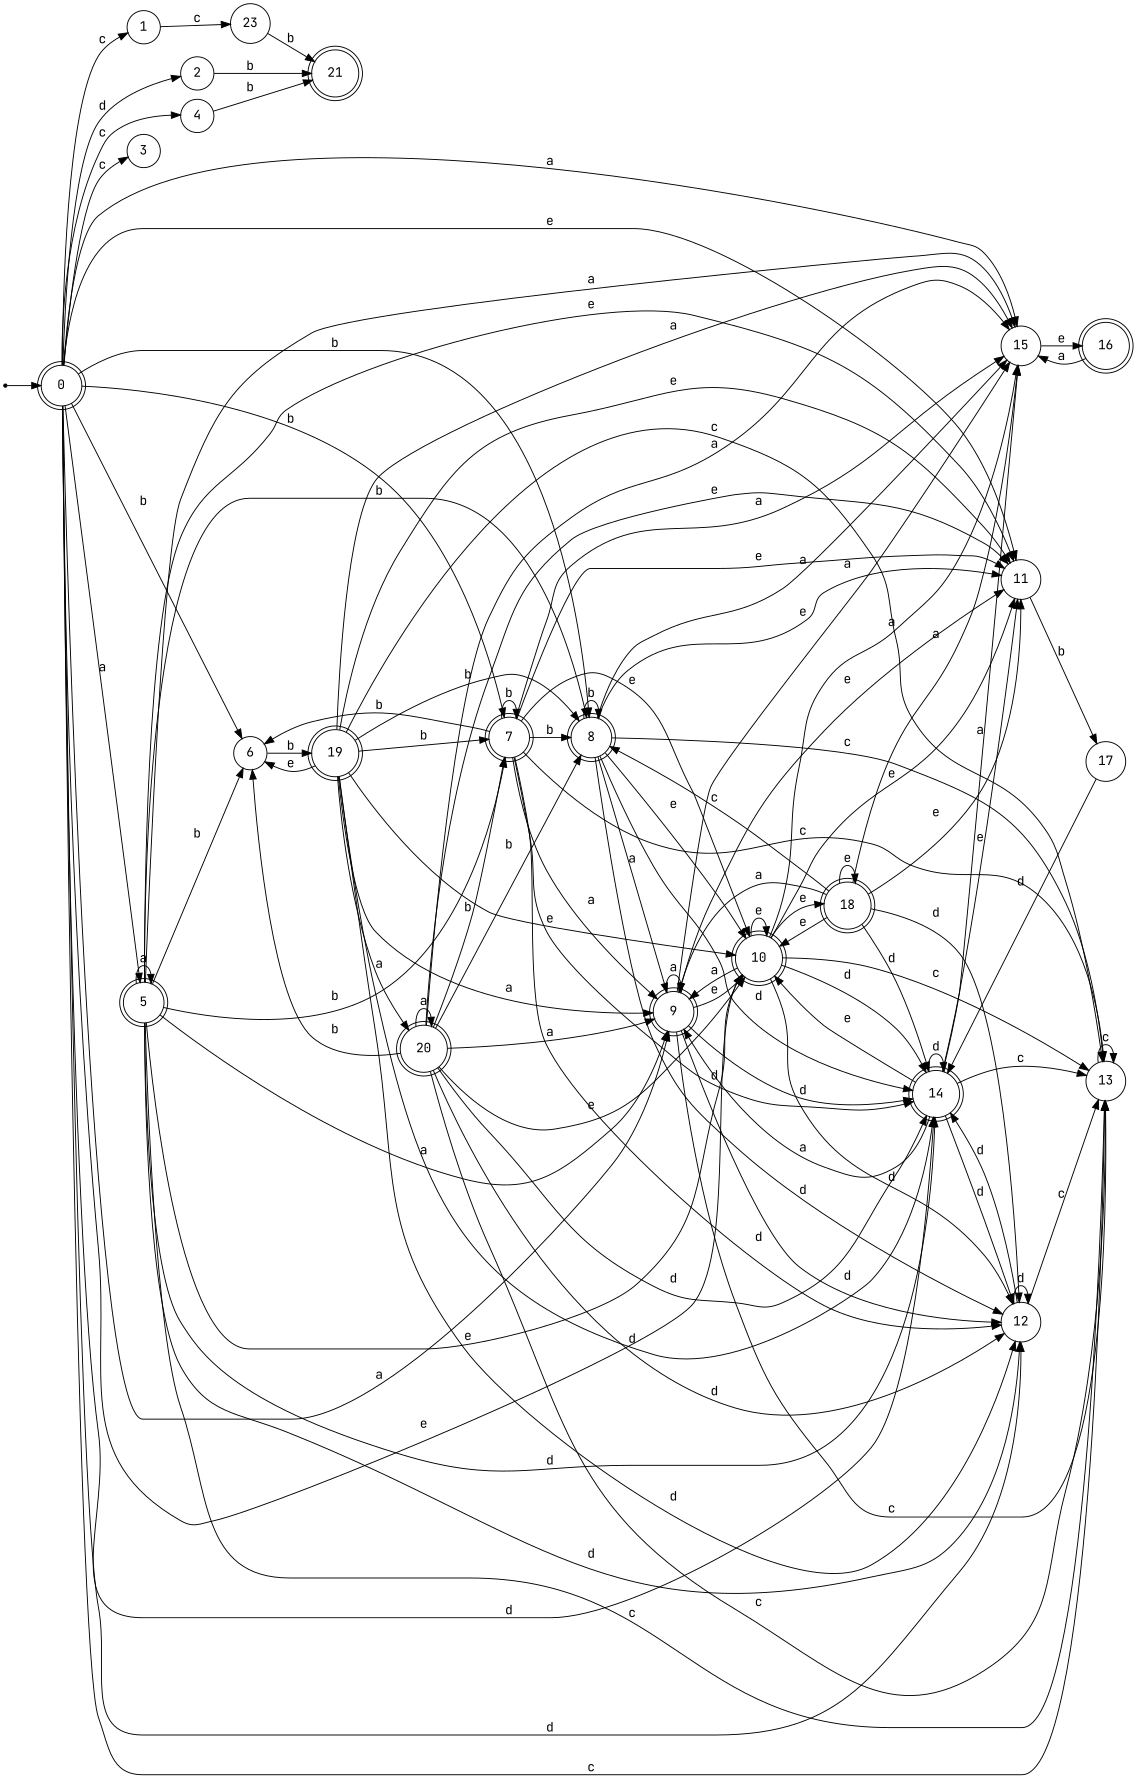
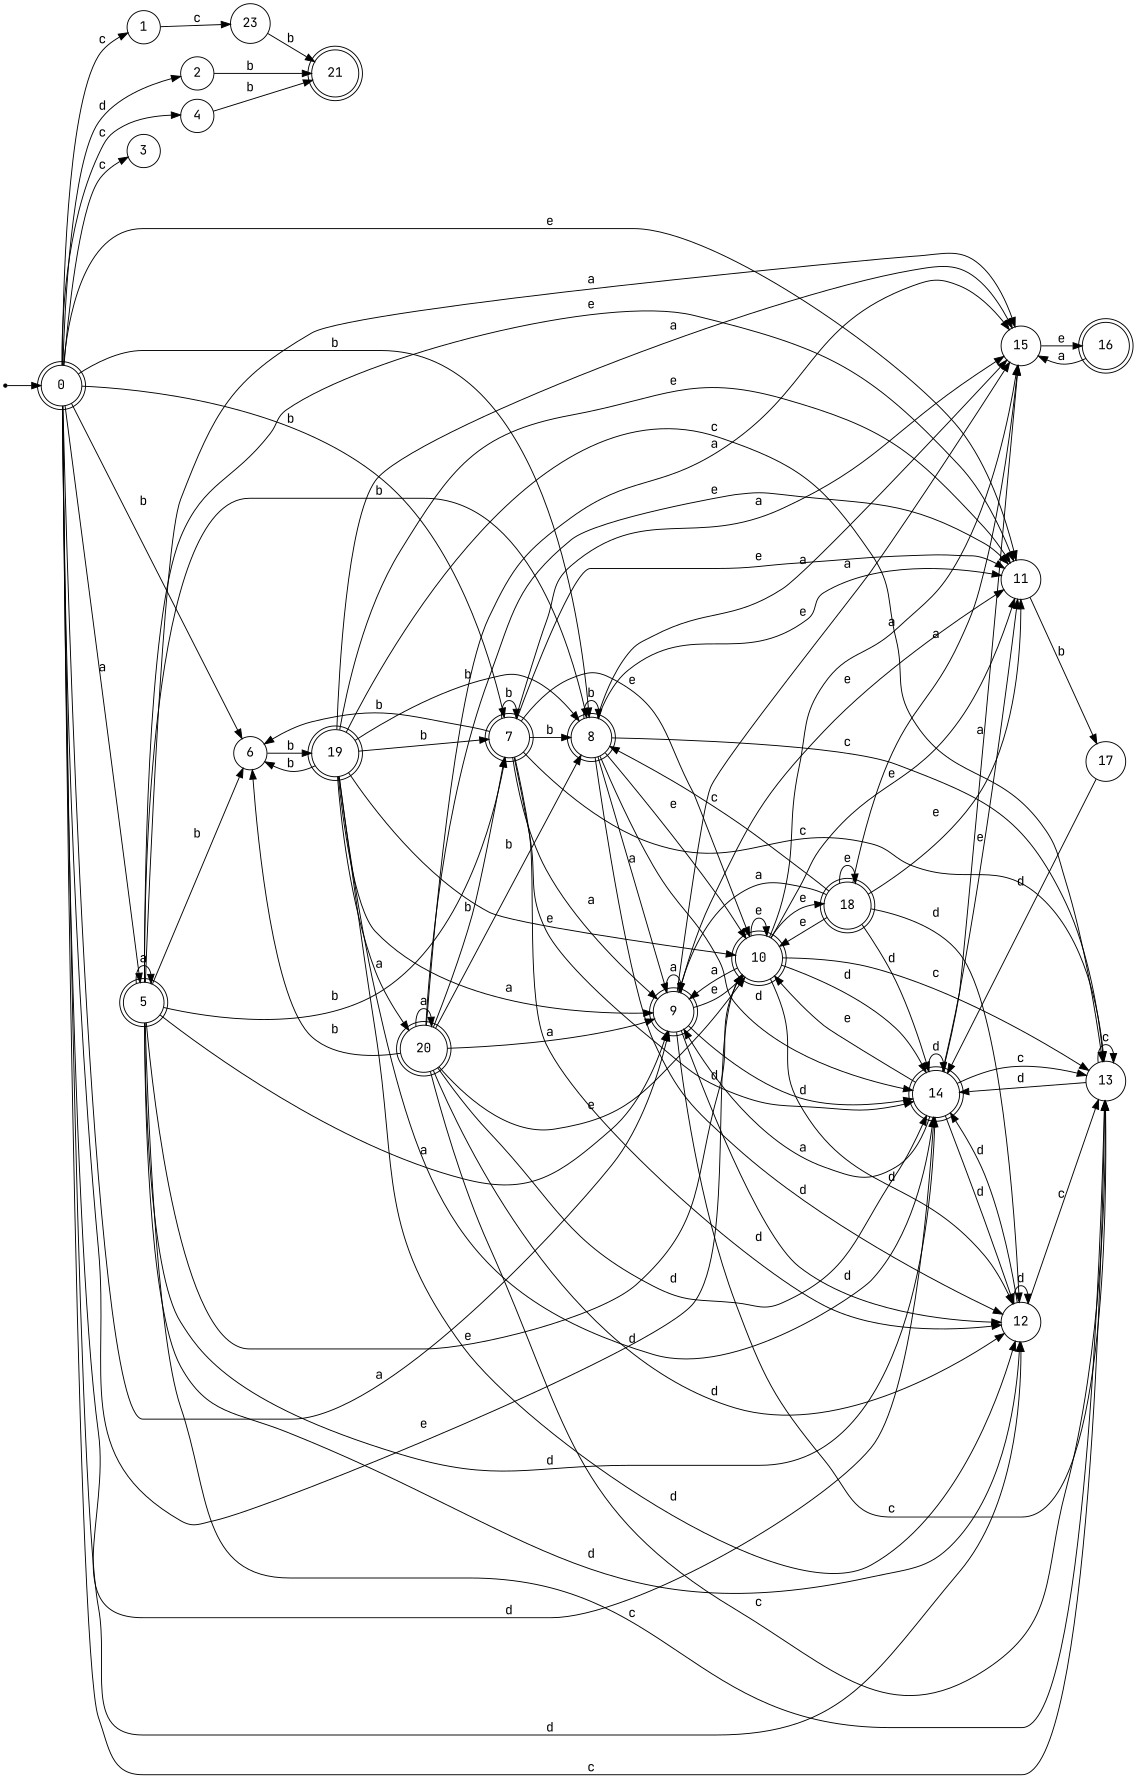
edge "0" -> "15": removed, label "a"
edge "19" -> "6": label "e" -> "b"
edge "13" -> "14": added, label "d"
